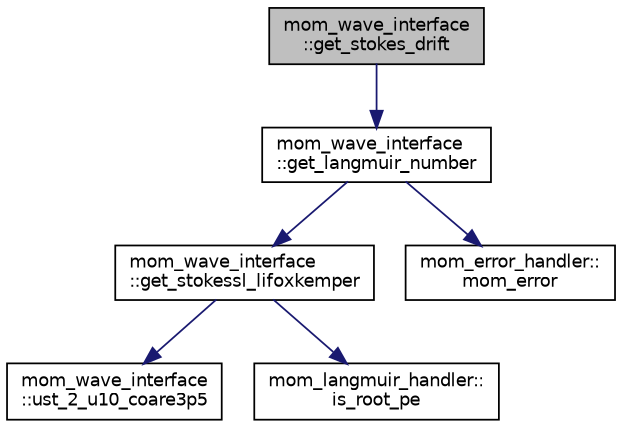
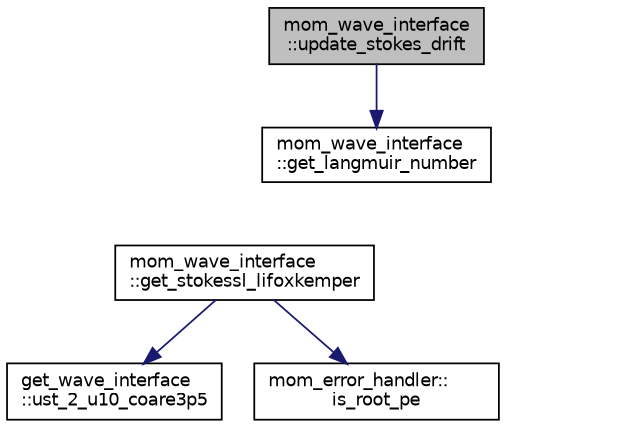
node "mom_wave_interface ::get_stokes_drift": label "mom_wave_interface ::get_stokes_drift" -> "mom_wave_interface ::update_stokes_drift"
edge "mom_wave_interface ::get_langmuir_number" -> "mom_wave_interface ::get_stokessl_lifoxkemper": removed
node "mom_error_handler:: mom_error": removed
node "mom_wave_interface ::ust_2_u10_coare3p5": label "mom_wave_interface ::ust_2_u10_coare3p5" -> "get_wave_interface ::ust_2_u10_coare3p5"
node "mom_langmuir_handler:: is_root_pe": label "mom_langmuir_handler:: is_root_pe" -> "mom_error_handler:: is_root_pe"
